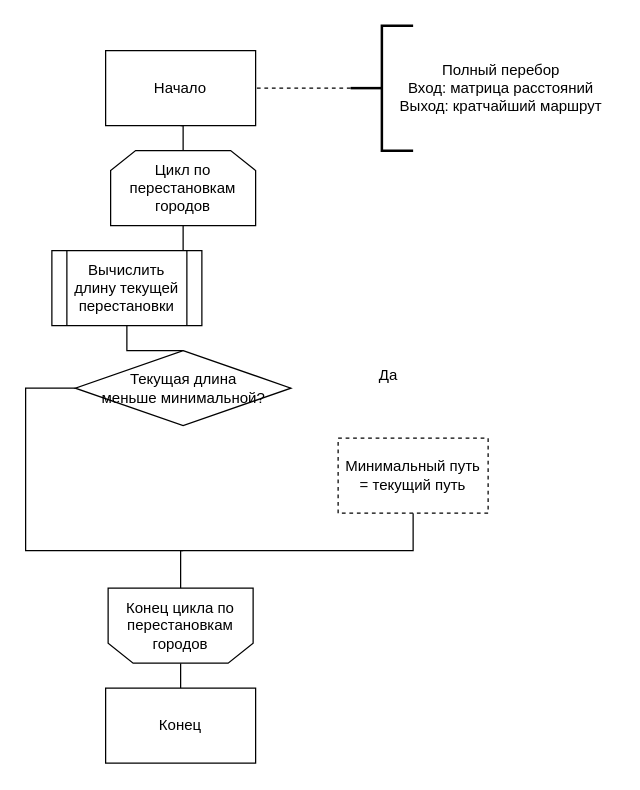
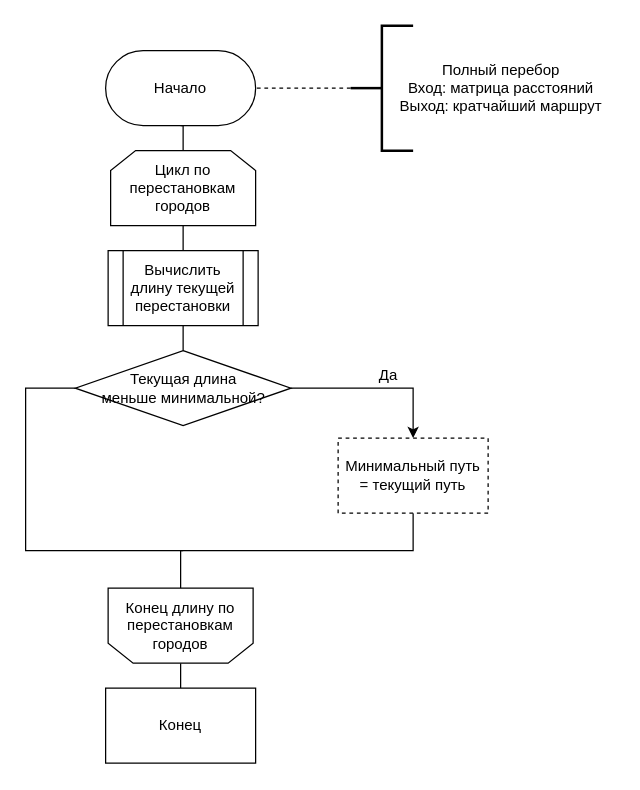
node "Начало": shape rectangle -> rounded rectangle
node "Вычислить длину текущей перестановки": moved (127, 288) -> (183, 288)
edge "Текущая длина меньше минимальной?" -> "Минимальный путь = текущий путь": added
node "Конец цикла по перестановкам городов": label "Конец цикла по перестановкам городов" -> "Конец длину по перестановкам городов"
